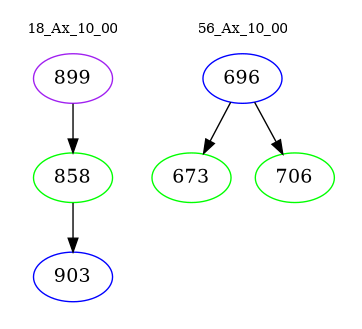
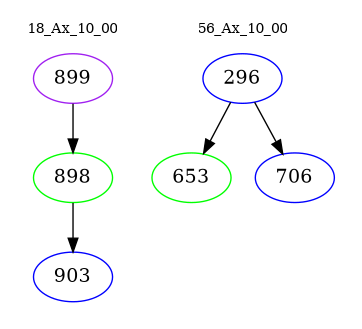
node "696": label "696" -> "296"
node "858": label "858" -> "898"
node "673": label "673" -> "653"
node "706": color green -> blue
